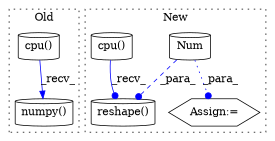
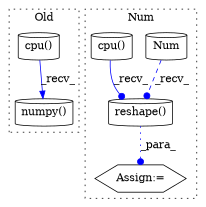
cluster "New": label "New" -> "Num"
edge "Num" -> "Assign:=": now "reshape()" -> "Assign:="
edge "Num" -> "reshape()": label "_para_" -> "_recv_"
